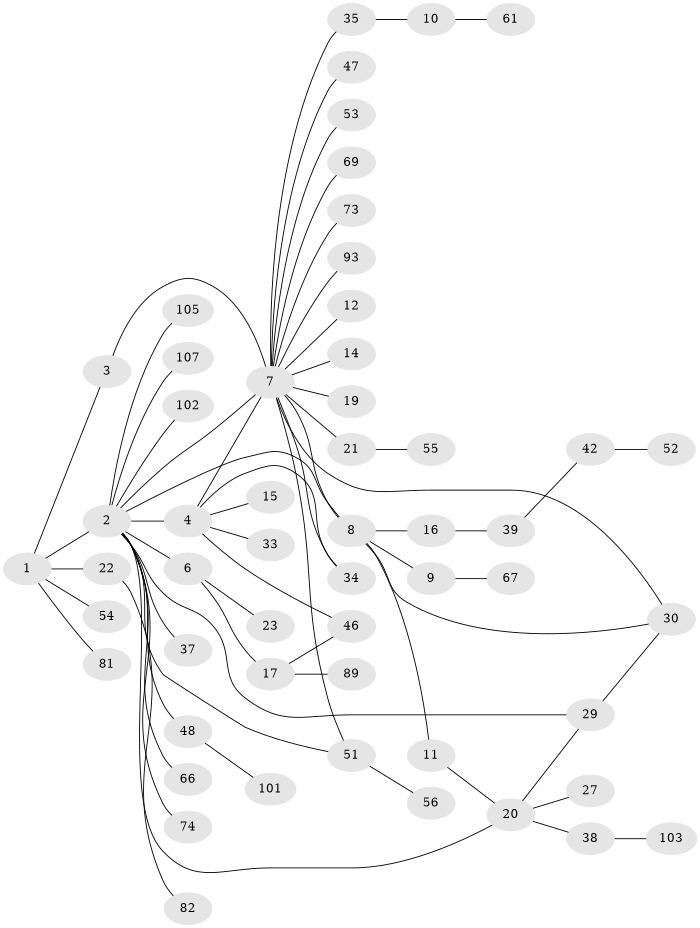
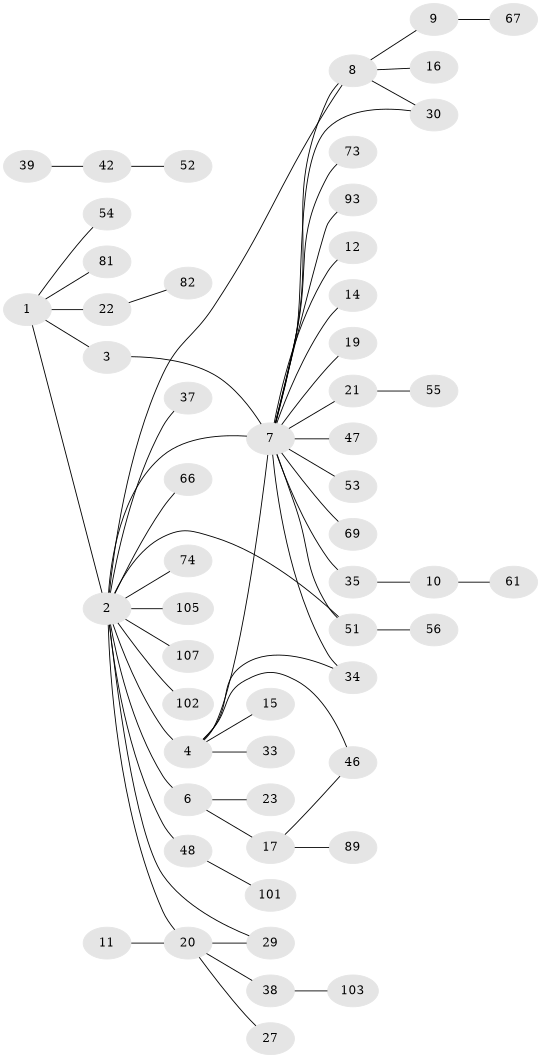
edge "16" -- "39": removed
edge "8" -- "11": removed
edge "30" -- "29": removed
